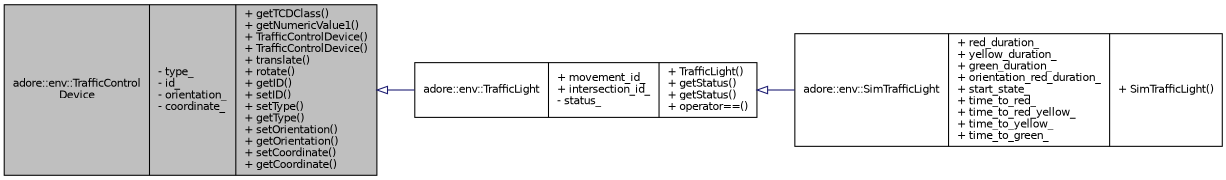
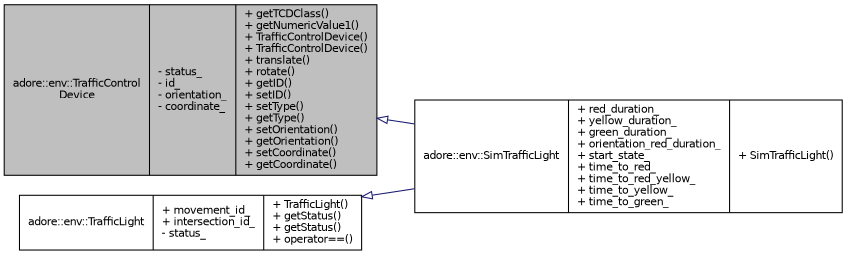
node "adore::env::TrafficControl": text "- type_" -> "- status_"
edge "adore::env::TrafficLight" -> "adore::env::TrafficControl": now "adore::env::SimTrafficLight" -> "adore::env::TrafficControl"
